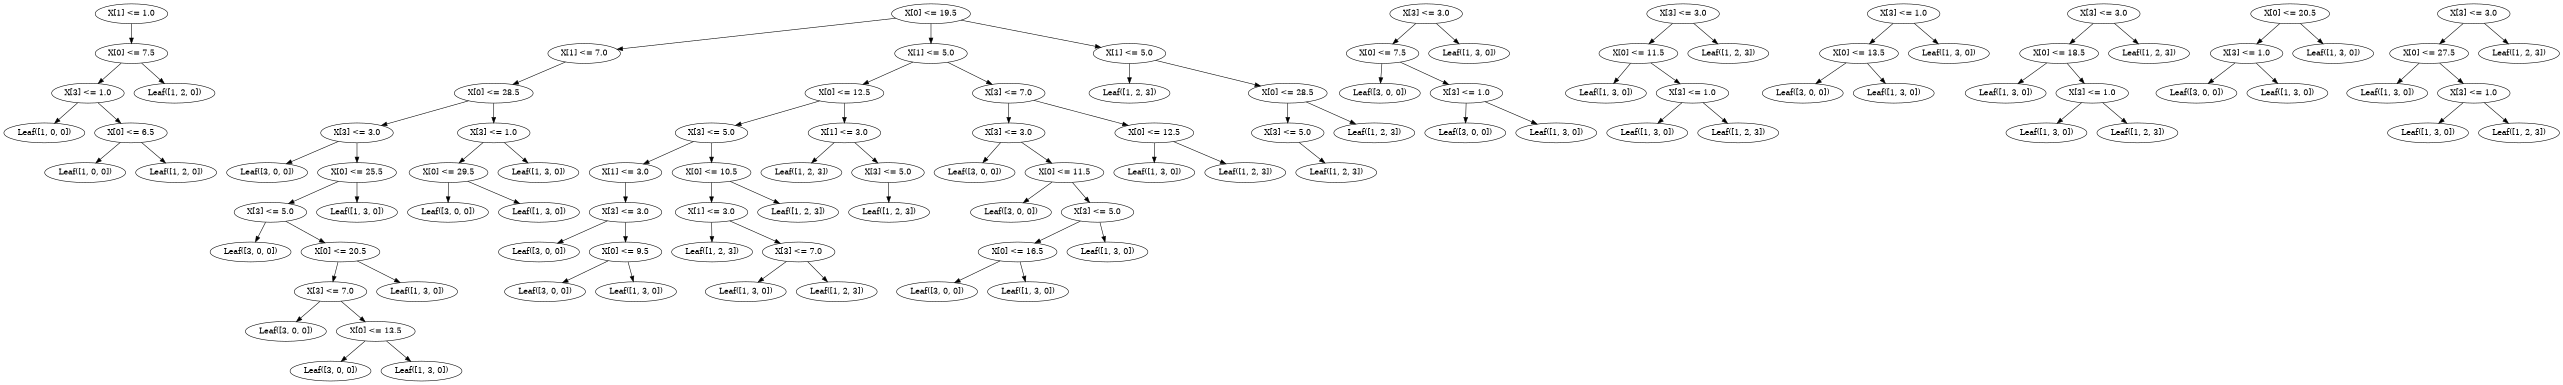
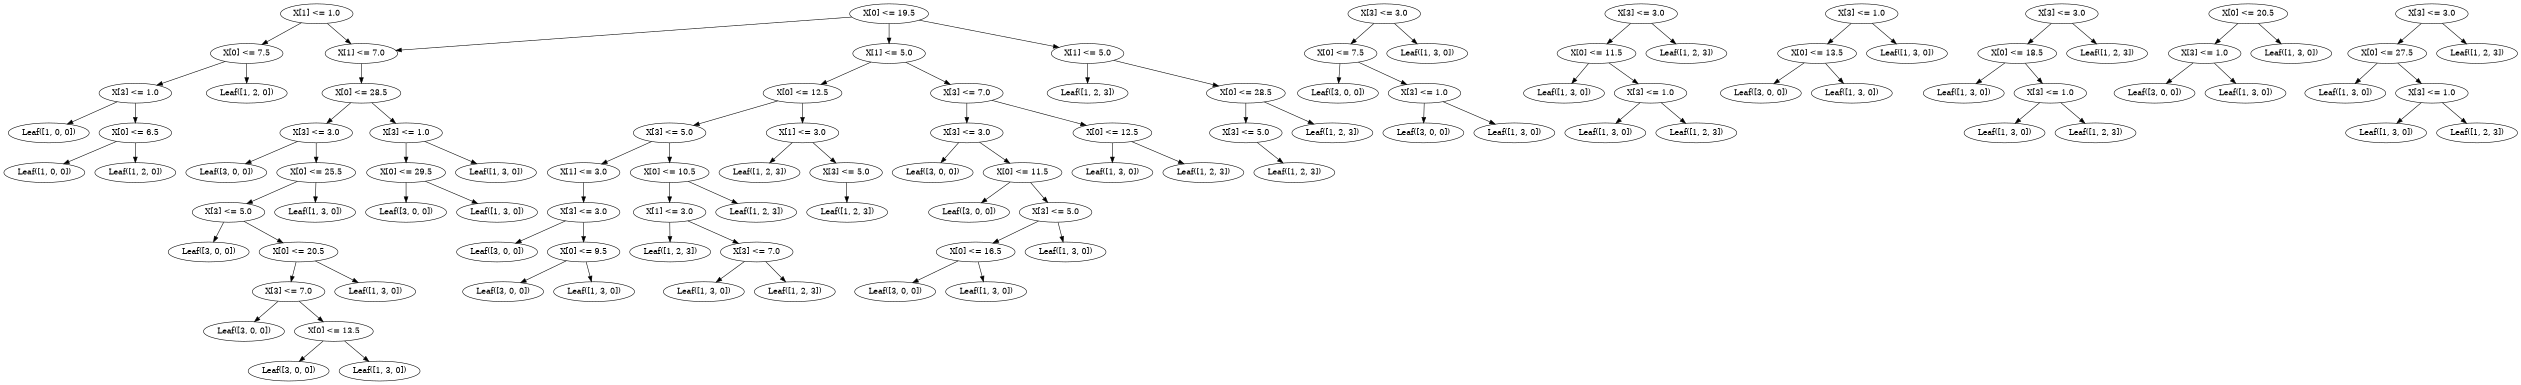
edge "X[1] <= 1.0" -> "X[1] <= 7.0": added
